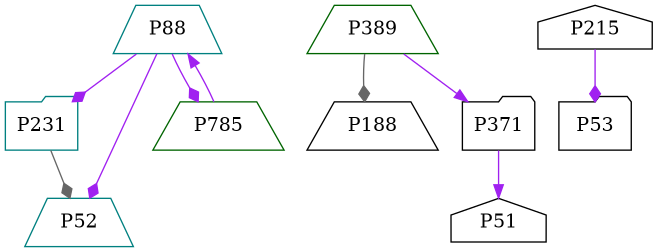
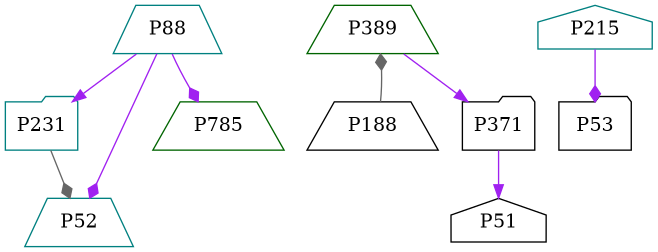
node "P215": color black -> teal
edge "P389" -> "P188": reversed
edge "P88" -> "P231": arrowhead diamond -> normal
edge "P785" -> "P88": removed
